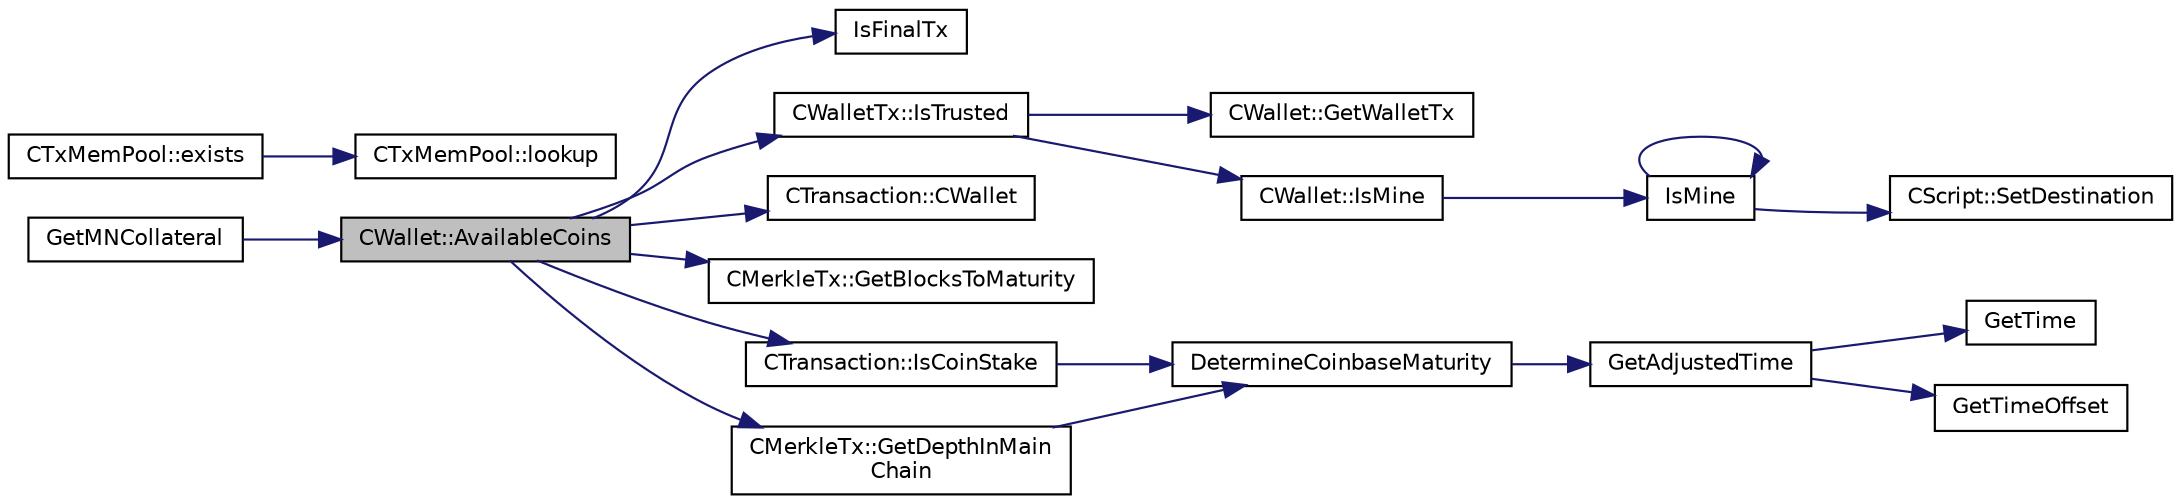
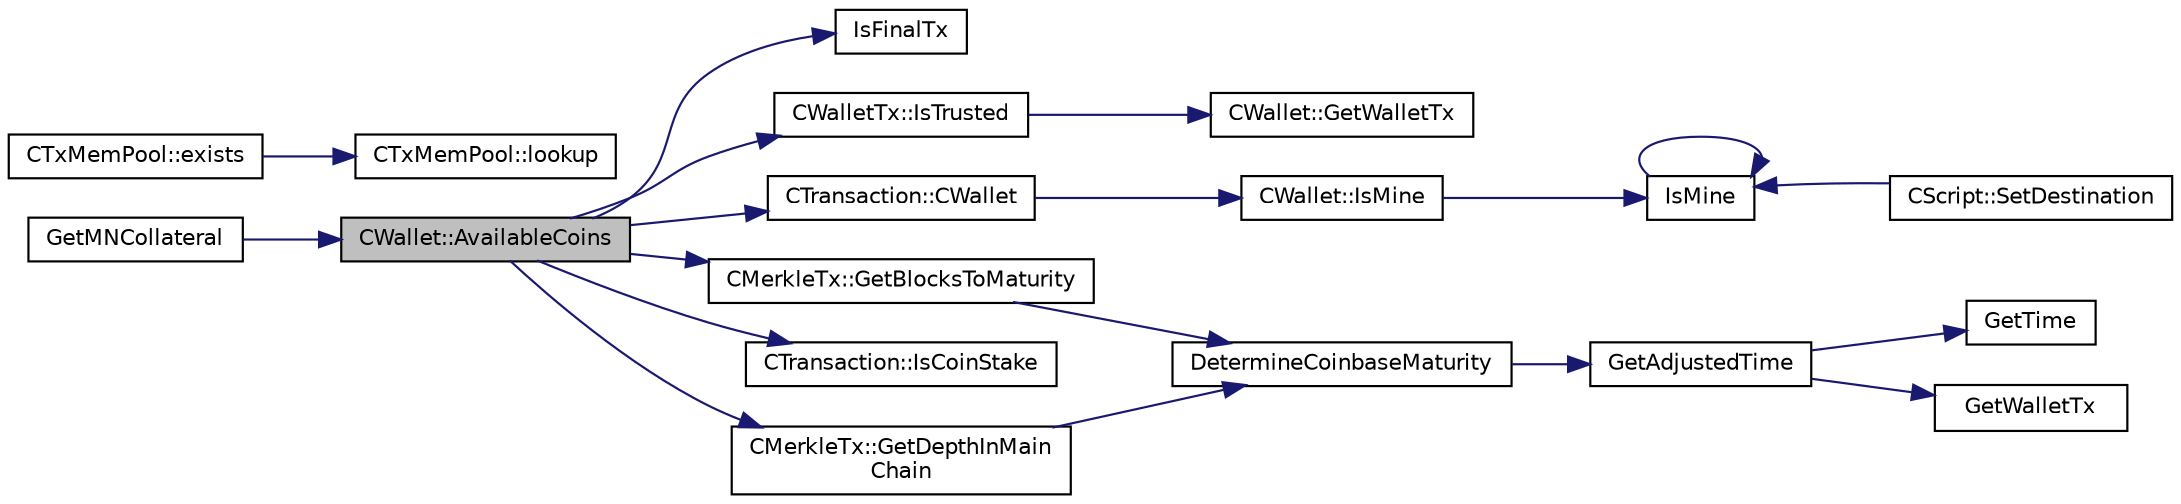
edge "CWalletTx::IsTrusted" -> "CWallet::IsMine": now "CTransaction::CWallet" -> "CWallet::IsMine"
edge "IsMine" -> "CScript::SetDestination": reversed
edge "CTransaction::IsCoinStake" -> "DetermineCoinbaseMaturity": now "CMerkleTx::GetBlocksToMaturity" -> "DetermineCoinbaseMaturity"
node "GetTimeOffset": label "GetTimeOffset" -> "GetWalletTx"
